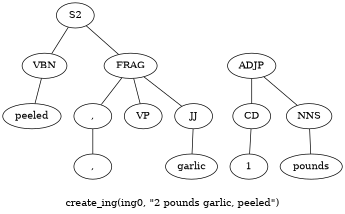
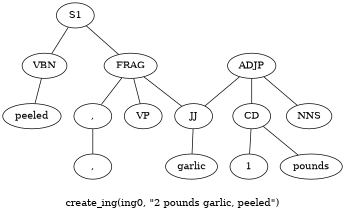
node "S2": label "S2" -> "S1"
edge "ADJP" -- "JJ": added
edge "NNS" -- "pounds": now "CD" -- "pounds"
